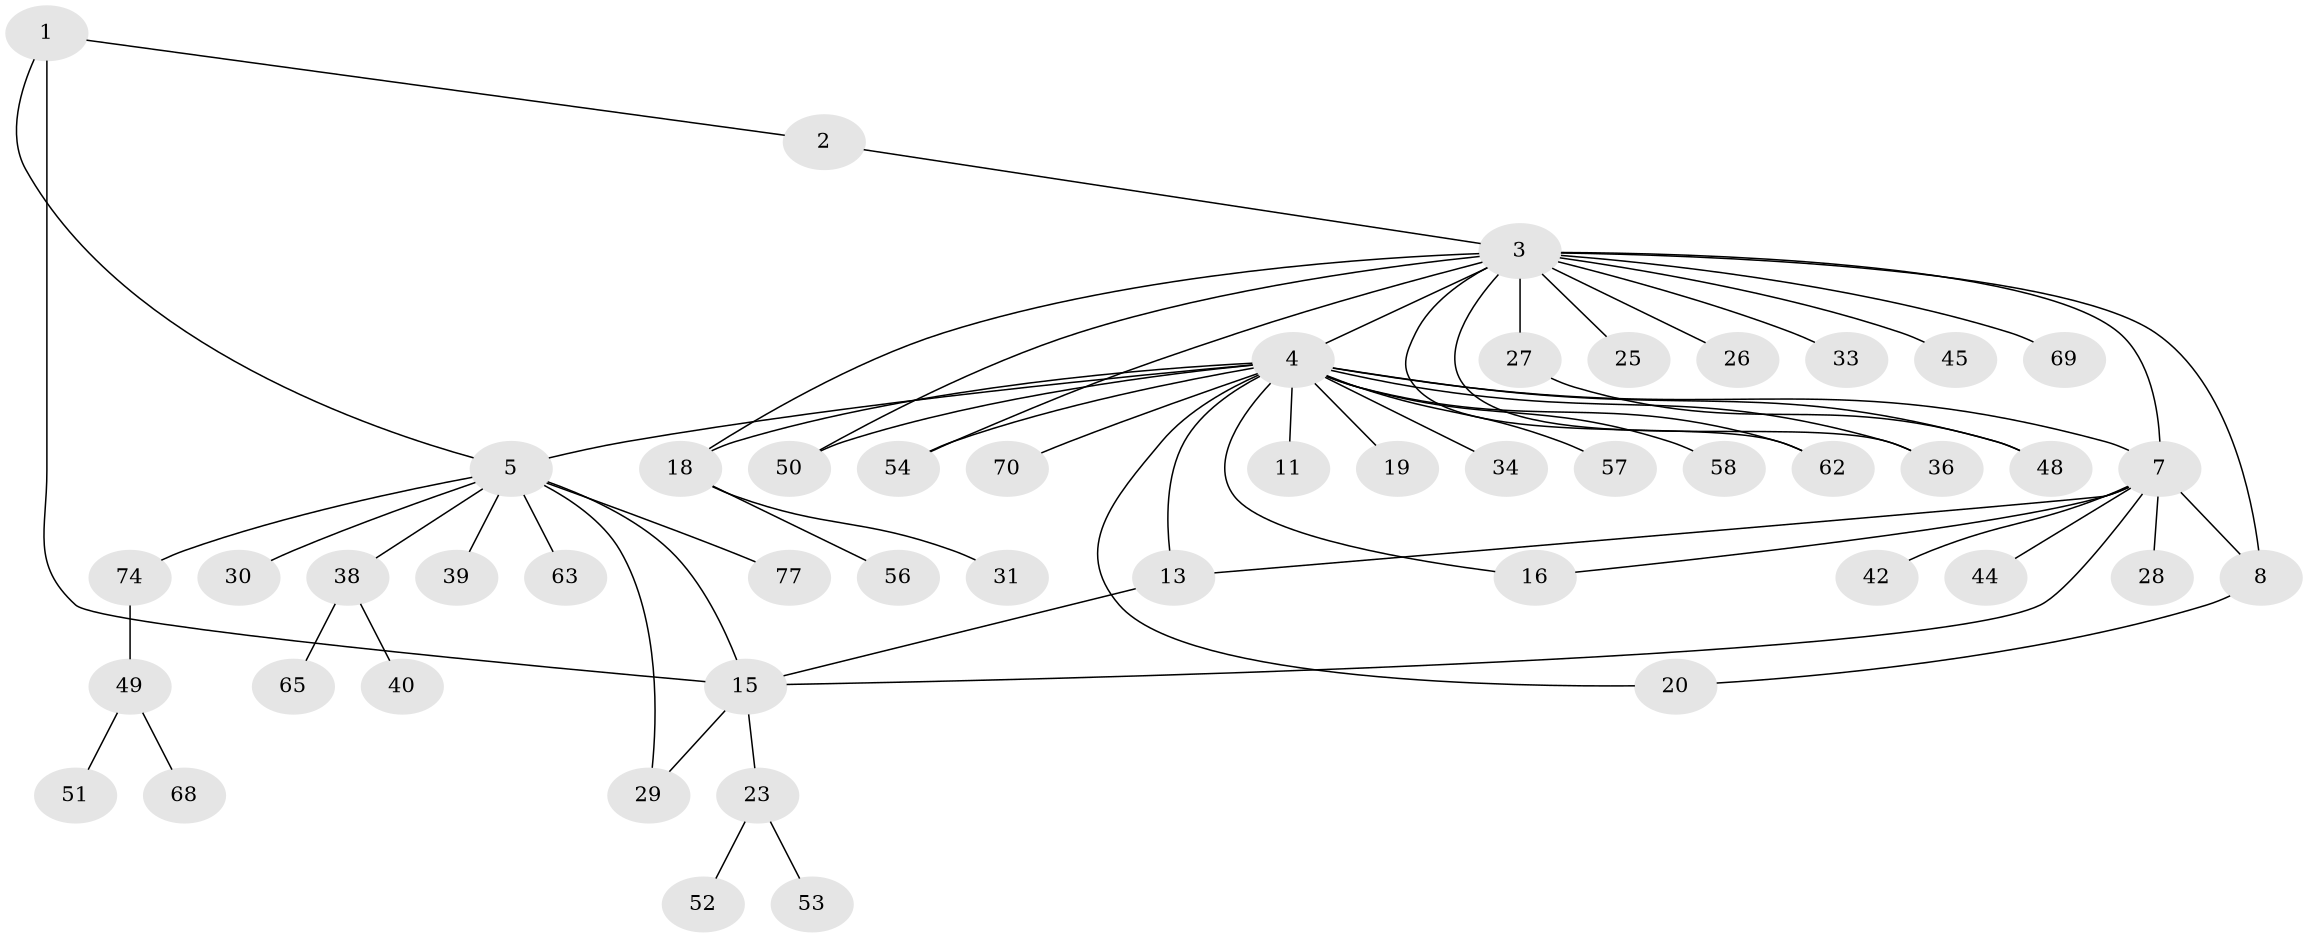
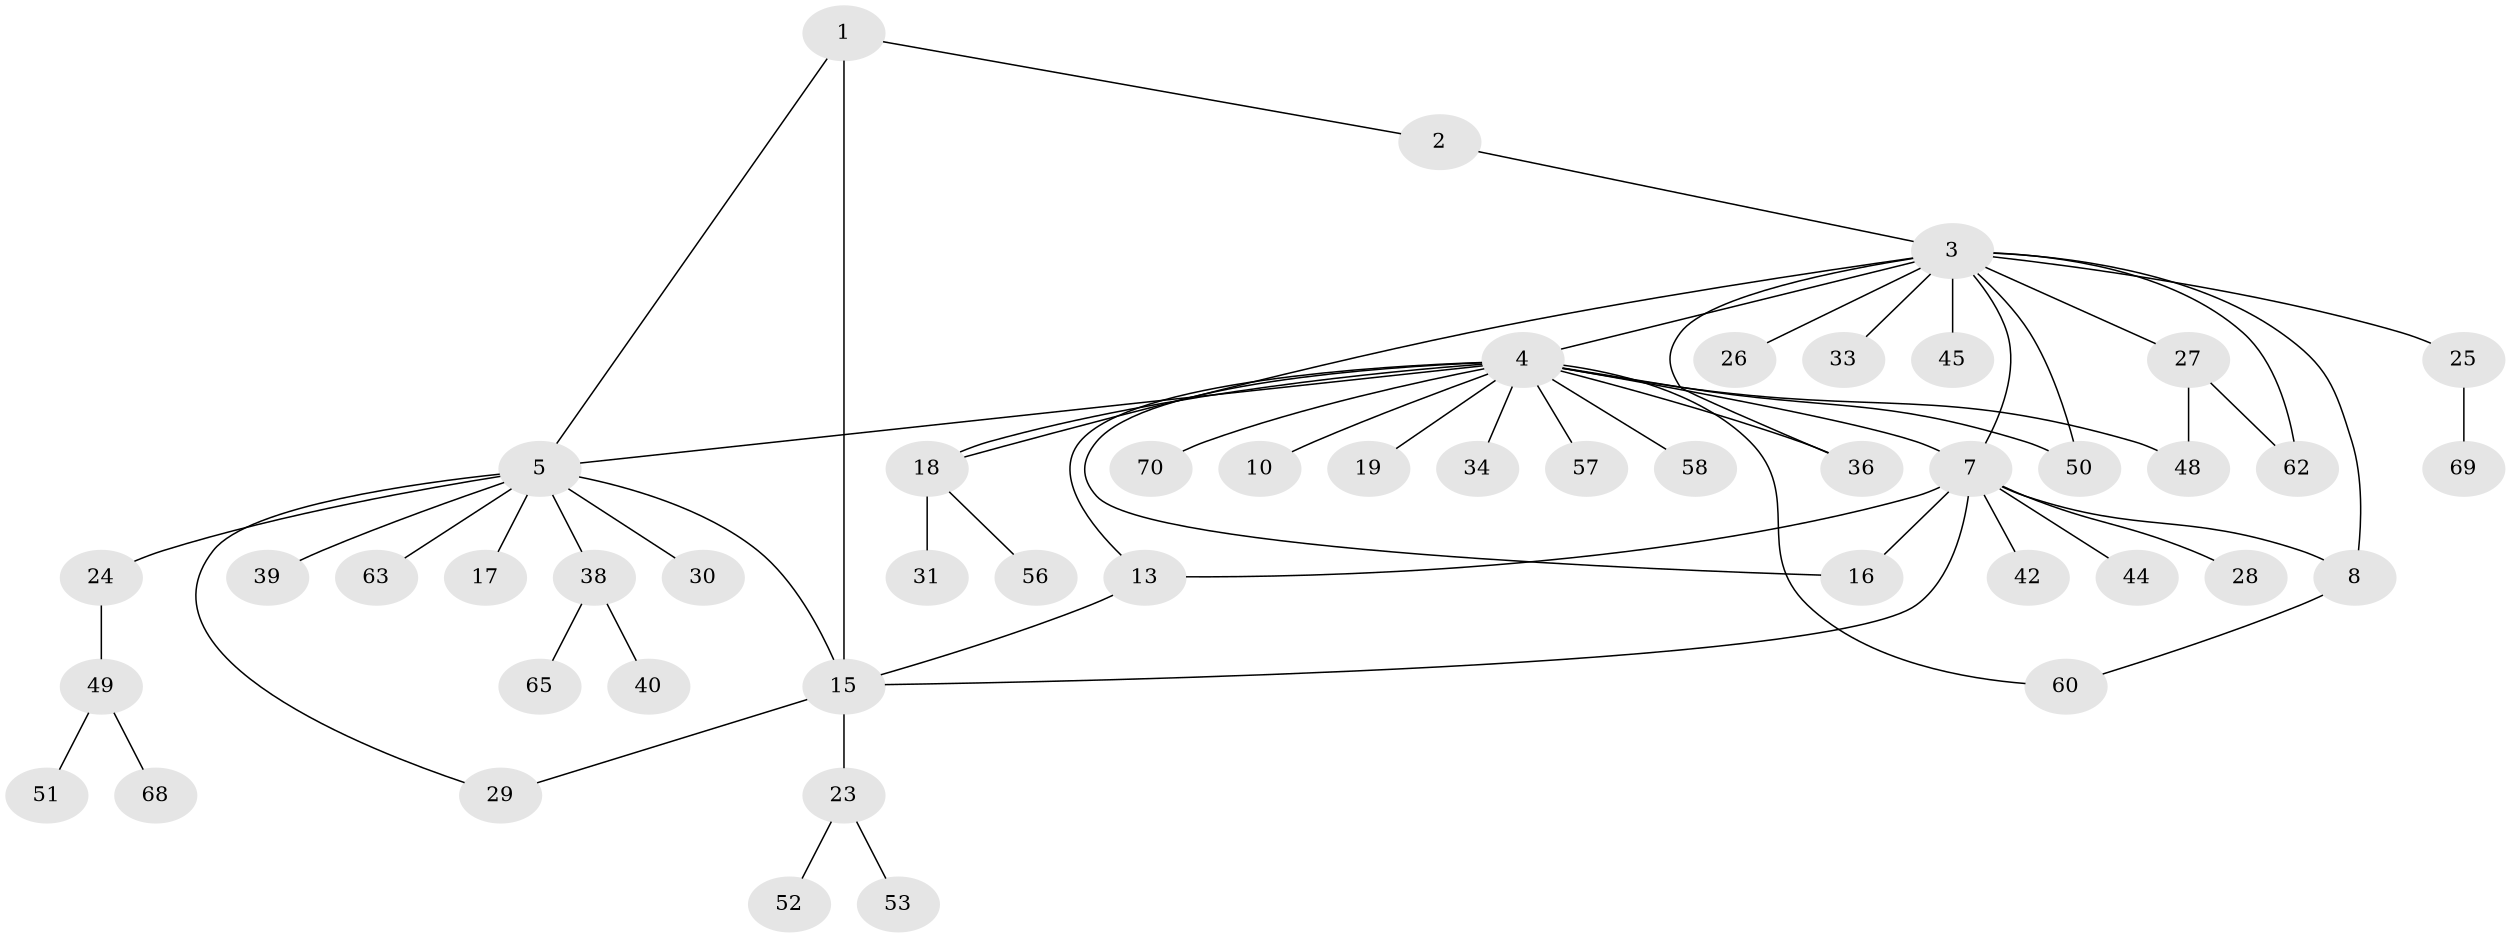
edge "3" -- "69": now "25" -- "69"
edge "4" -- "62": now "27" -- "62"
node "54": removed
node "11": label "11" -> "10"
node "74": label "74" -> "24"
node "77": label "77" -> "17"
node "20": label "20" -> "60"
